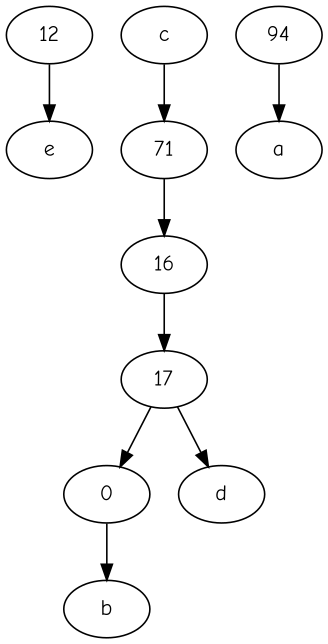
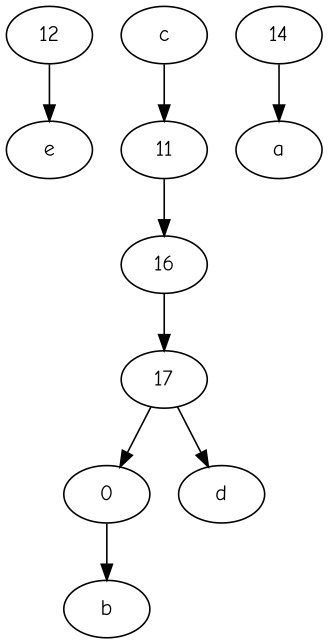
node "94": label "94" -> "14"
node "71": label "71" -> "11"
